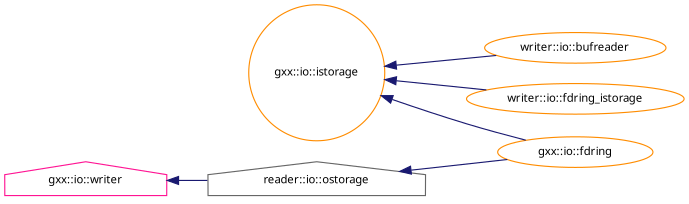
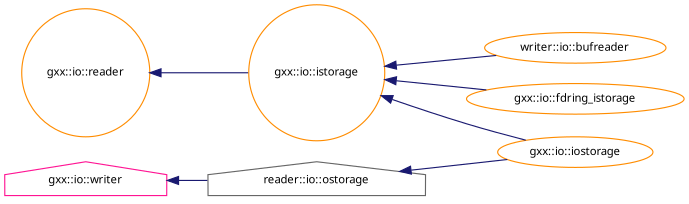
node "gxx::io::reader": added
node "writer::io::fdring_istorage": label "writer::io::fdring_istorage" -> "gxx::io::fdring_istorage"
node "gxx::io::fdring": label "gxx::io::fdring" -> "gxx::io::iostorage"
